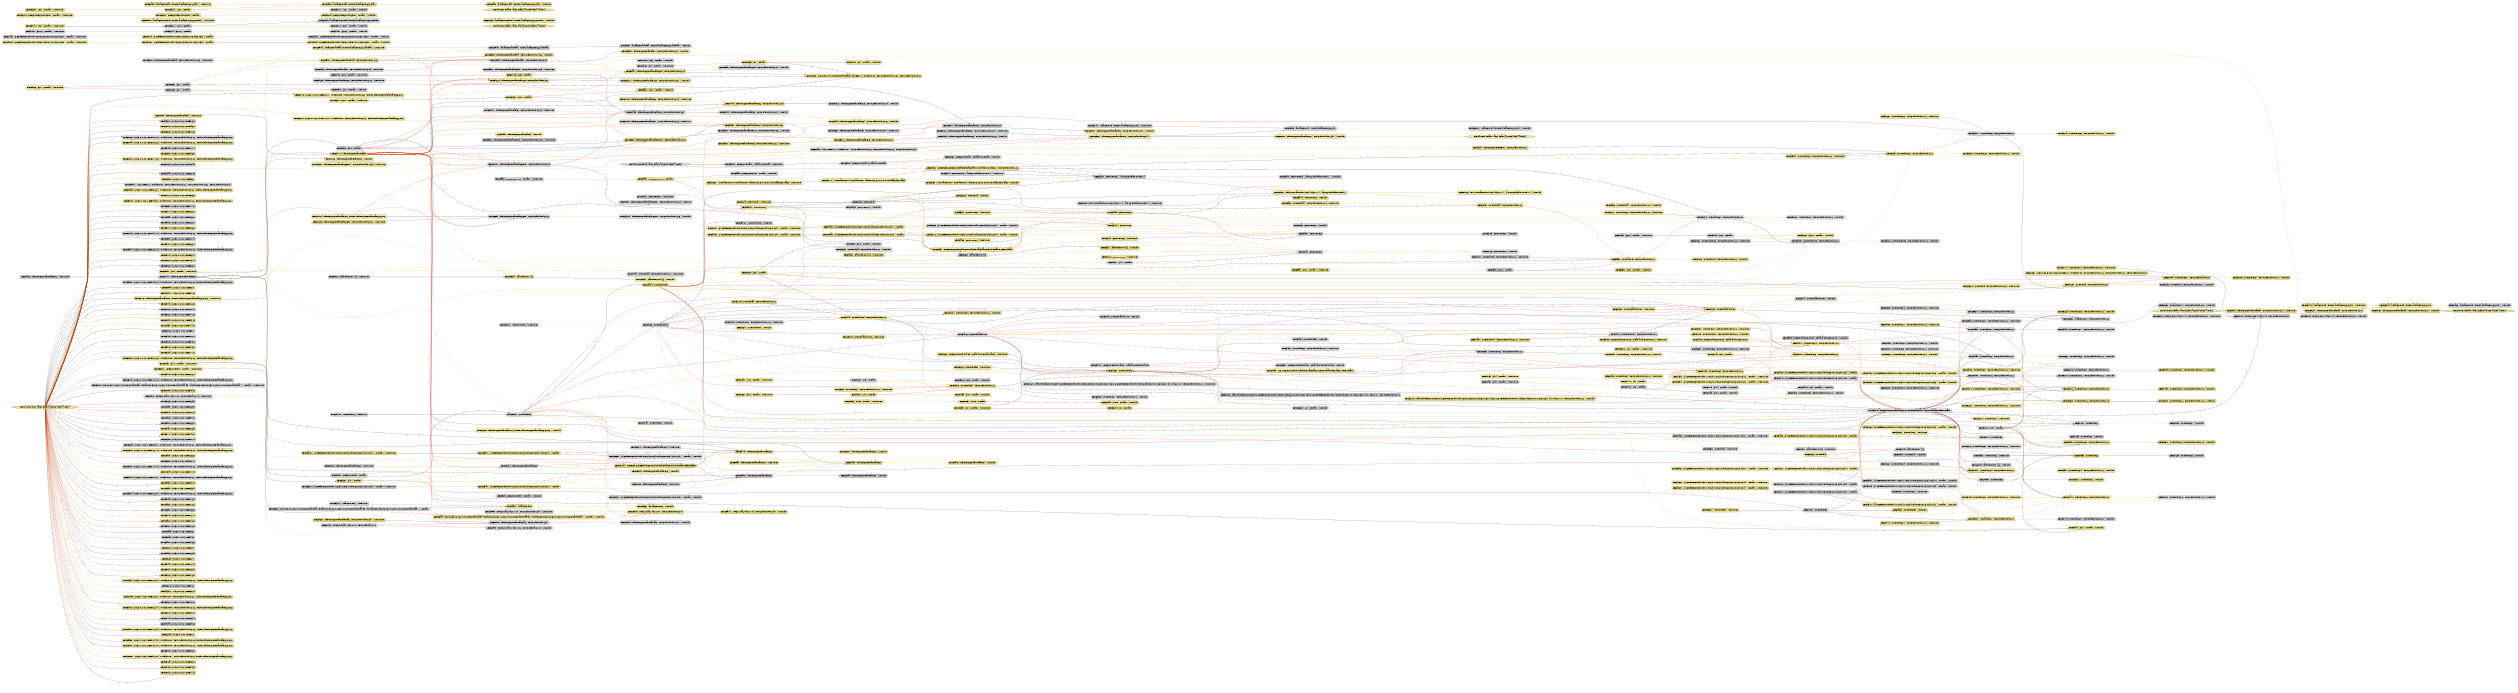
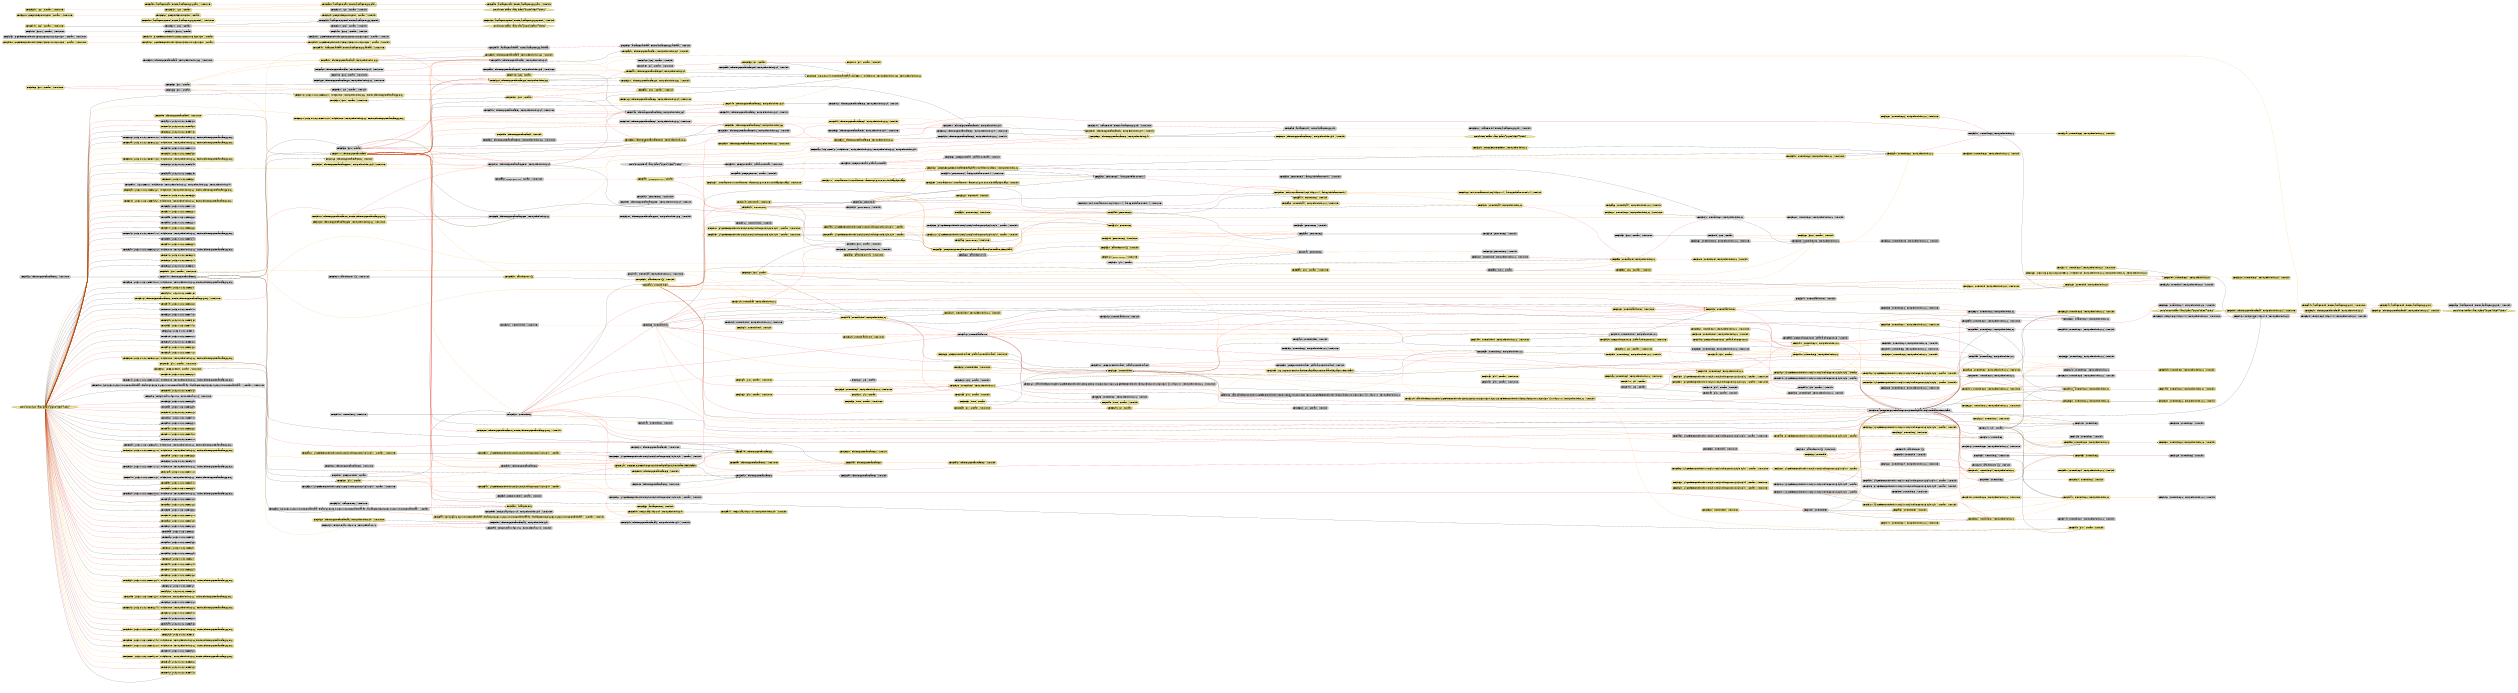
node "CE0x3ee1570": text "selinux_msg_queue_associate:tmp2" -> "selinux_msg_queue_associate:edd2"
